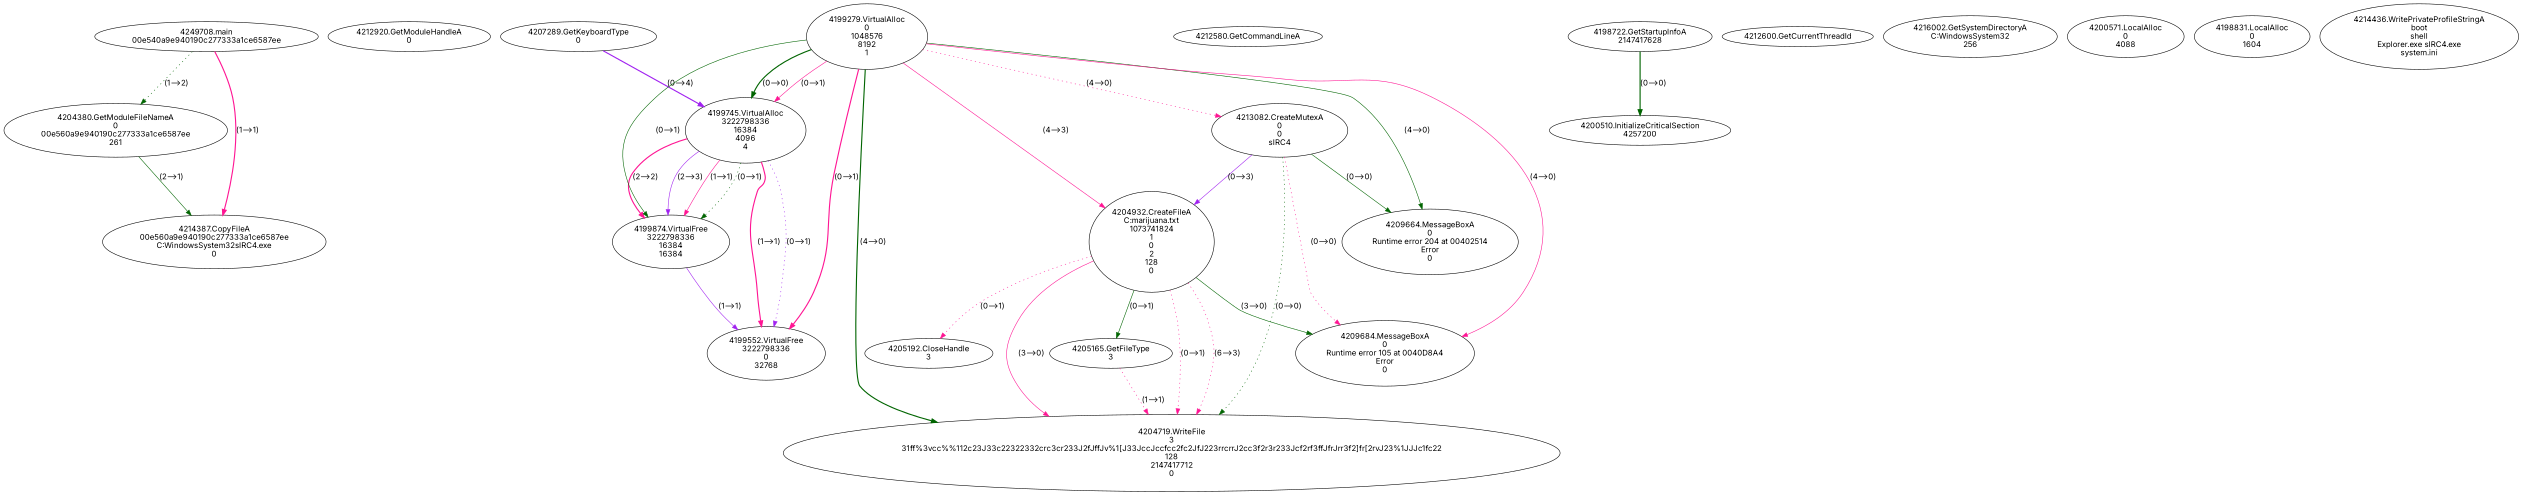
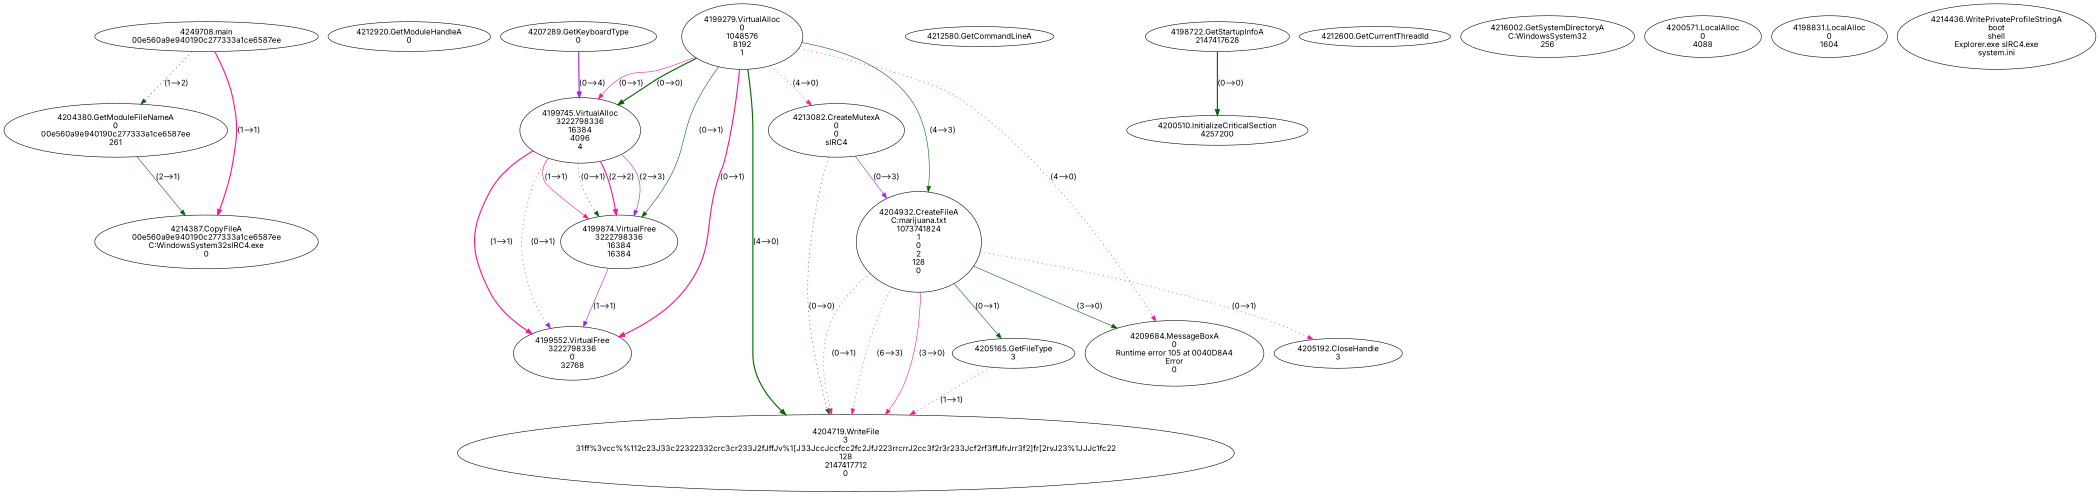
node "4249708.main 00e540a9e940190c277333a1ce6587ee": label "4249708.main 00e540a9e940190c277333a1ce6587ee" -> "4249708.main 00e560a9e940190c277333a1ce6587ee"
edge "4199279.VirtualAlloc 0 1048576 8192 1" -> "4209684.MessageBoxA 0 Runtime error 105 at 0040D8A4 Error 0": style solid -> dotted
edge "4199279.VirtualAlloc 0 1048576 8192 1" -> "4204932.CreateFileA C:marijuana.txt 1073741824 1 0 2 128 0": color deeppink -> darkgreen
node "4209664.MessageBoxA 0 Runtime error 204 at 00402514 Error 0": removed
edge "4213082.CreateMutexA 0 0 sIRC4" -> "4209684.MessageBoxA 0 Runtime error 105 at 0040D8A4 Error 0": removed, label "(0-->0)"
